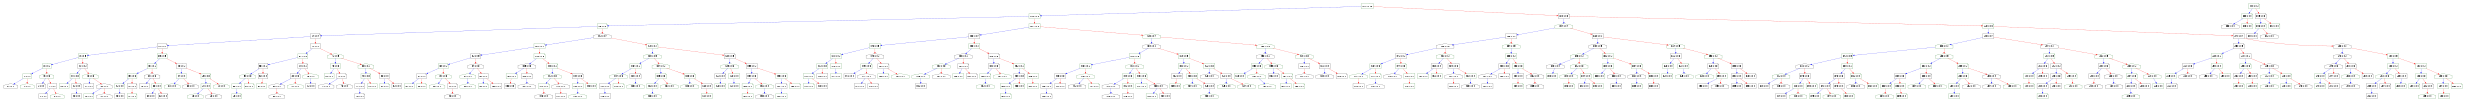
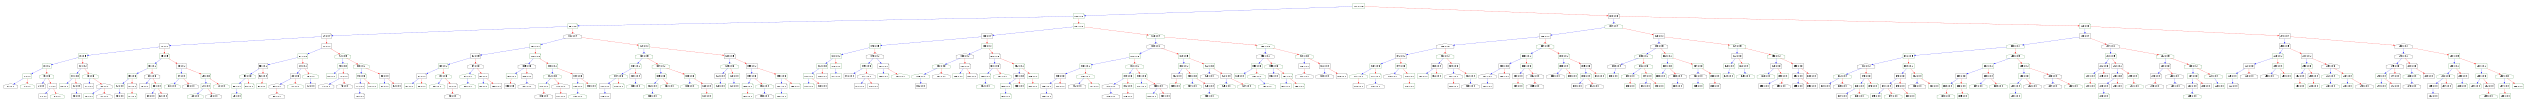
edge "307, h = 5" -> "311, h = 4": added
edge "179, h = 4" -> "181, h = 2": color red -> blue
